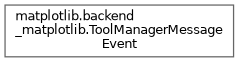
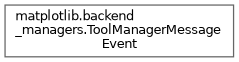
node "matplotlib.backend _matplotlib.ToolManagerMessage Event": label "matplotlib.backend _matplotlib.ToolManagerMessage Event" -> "matplotlib.backend _managers.ToolManagerMessage Event"
